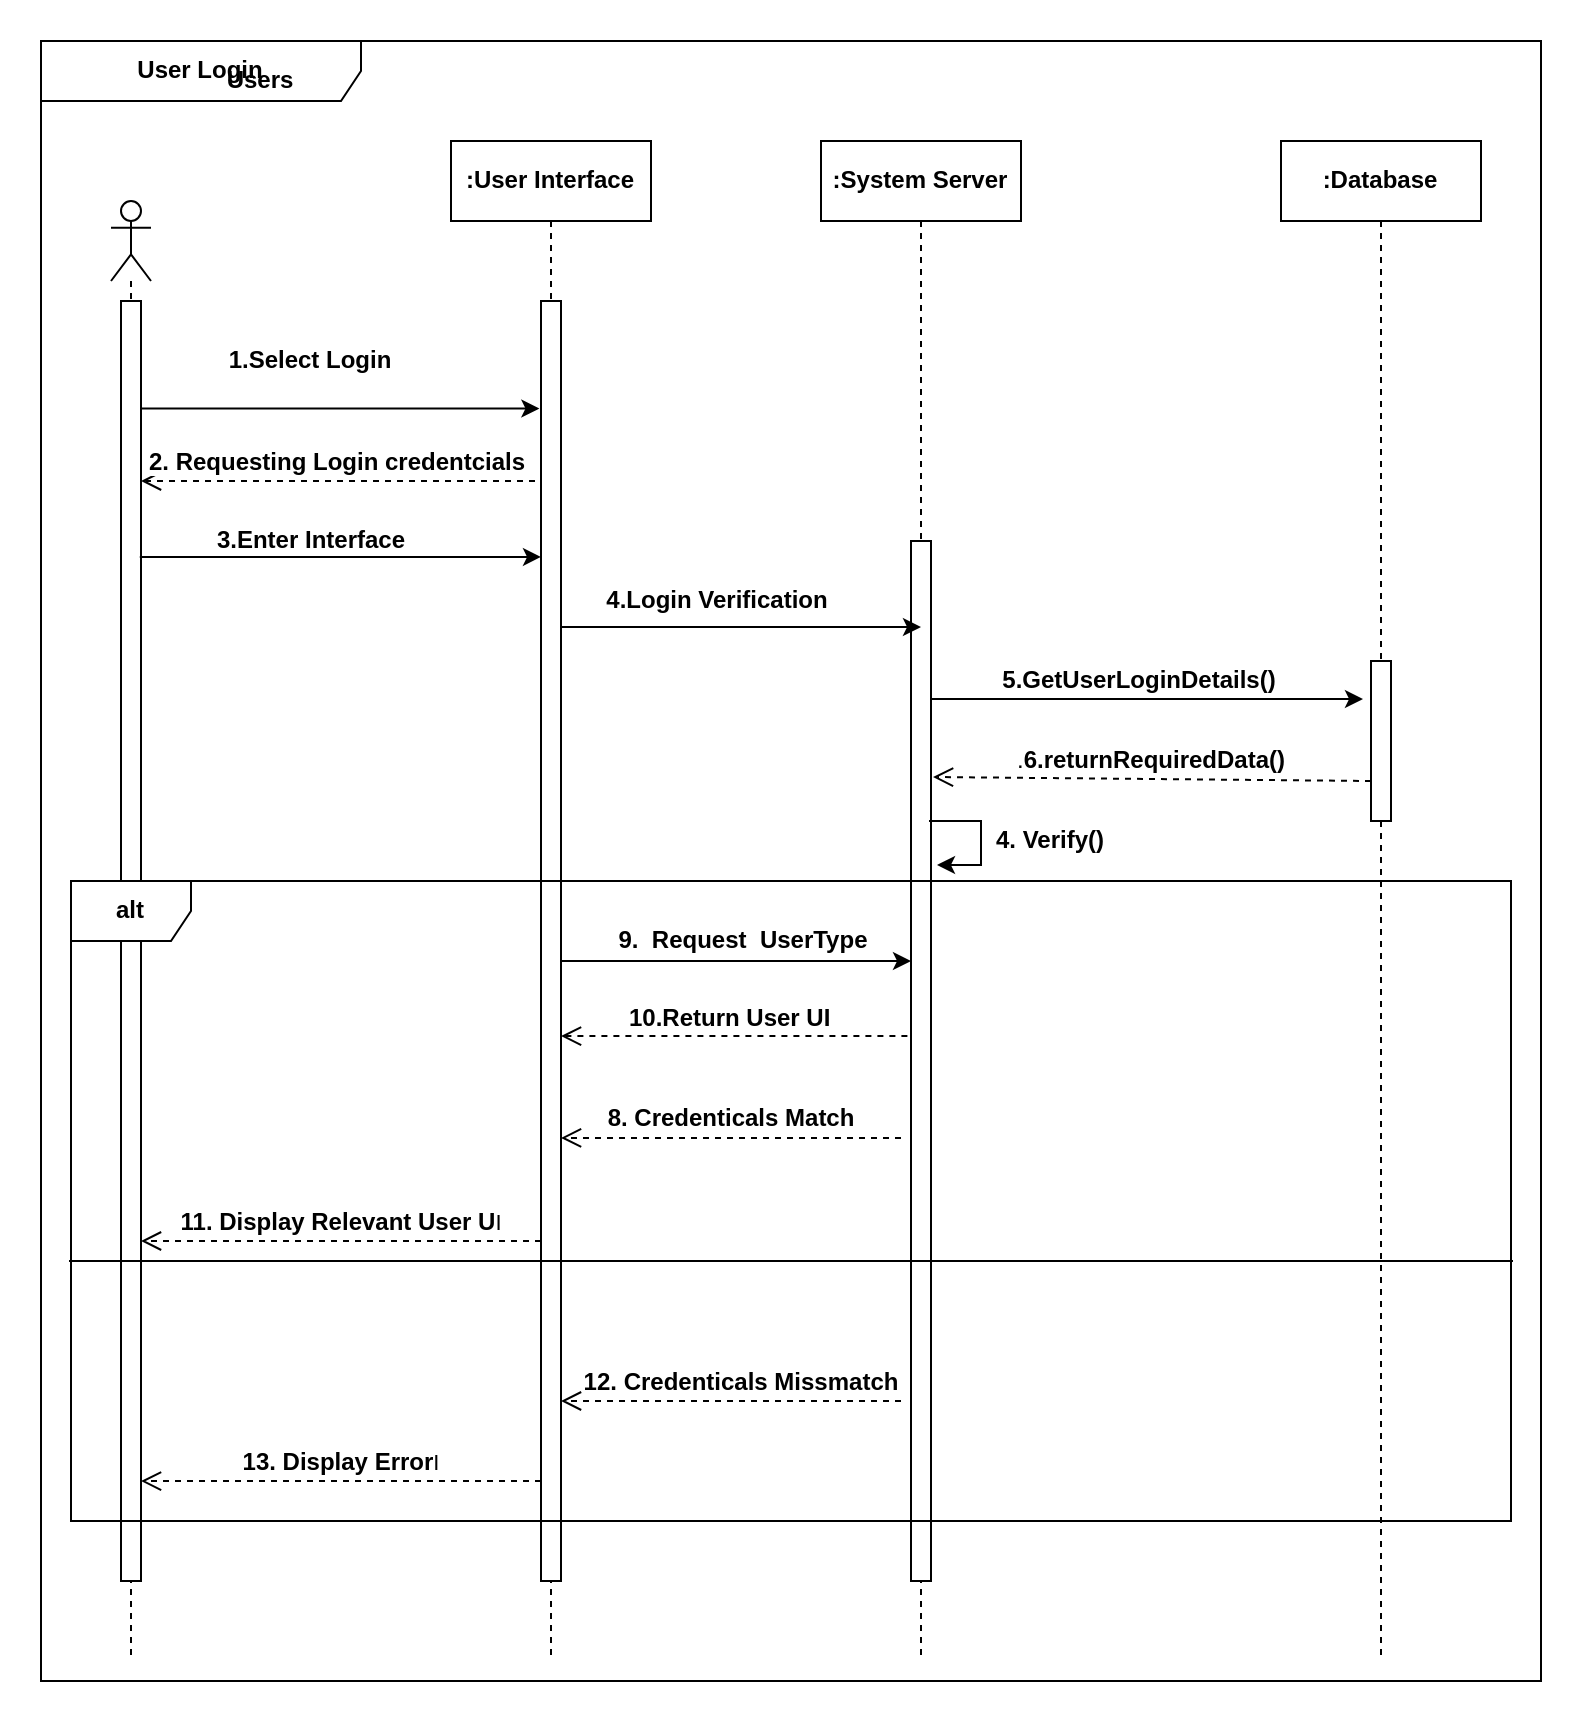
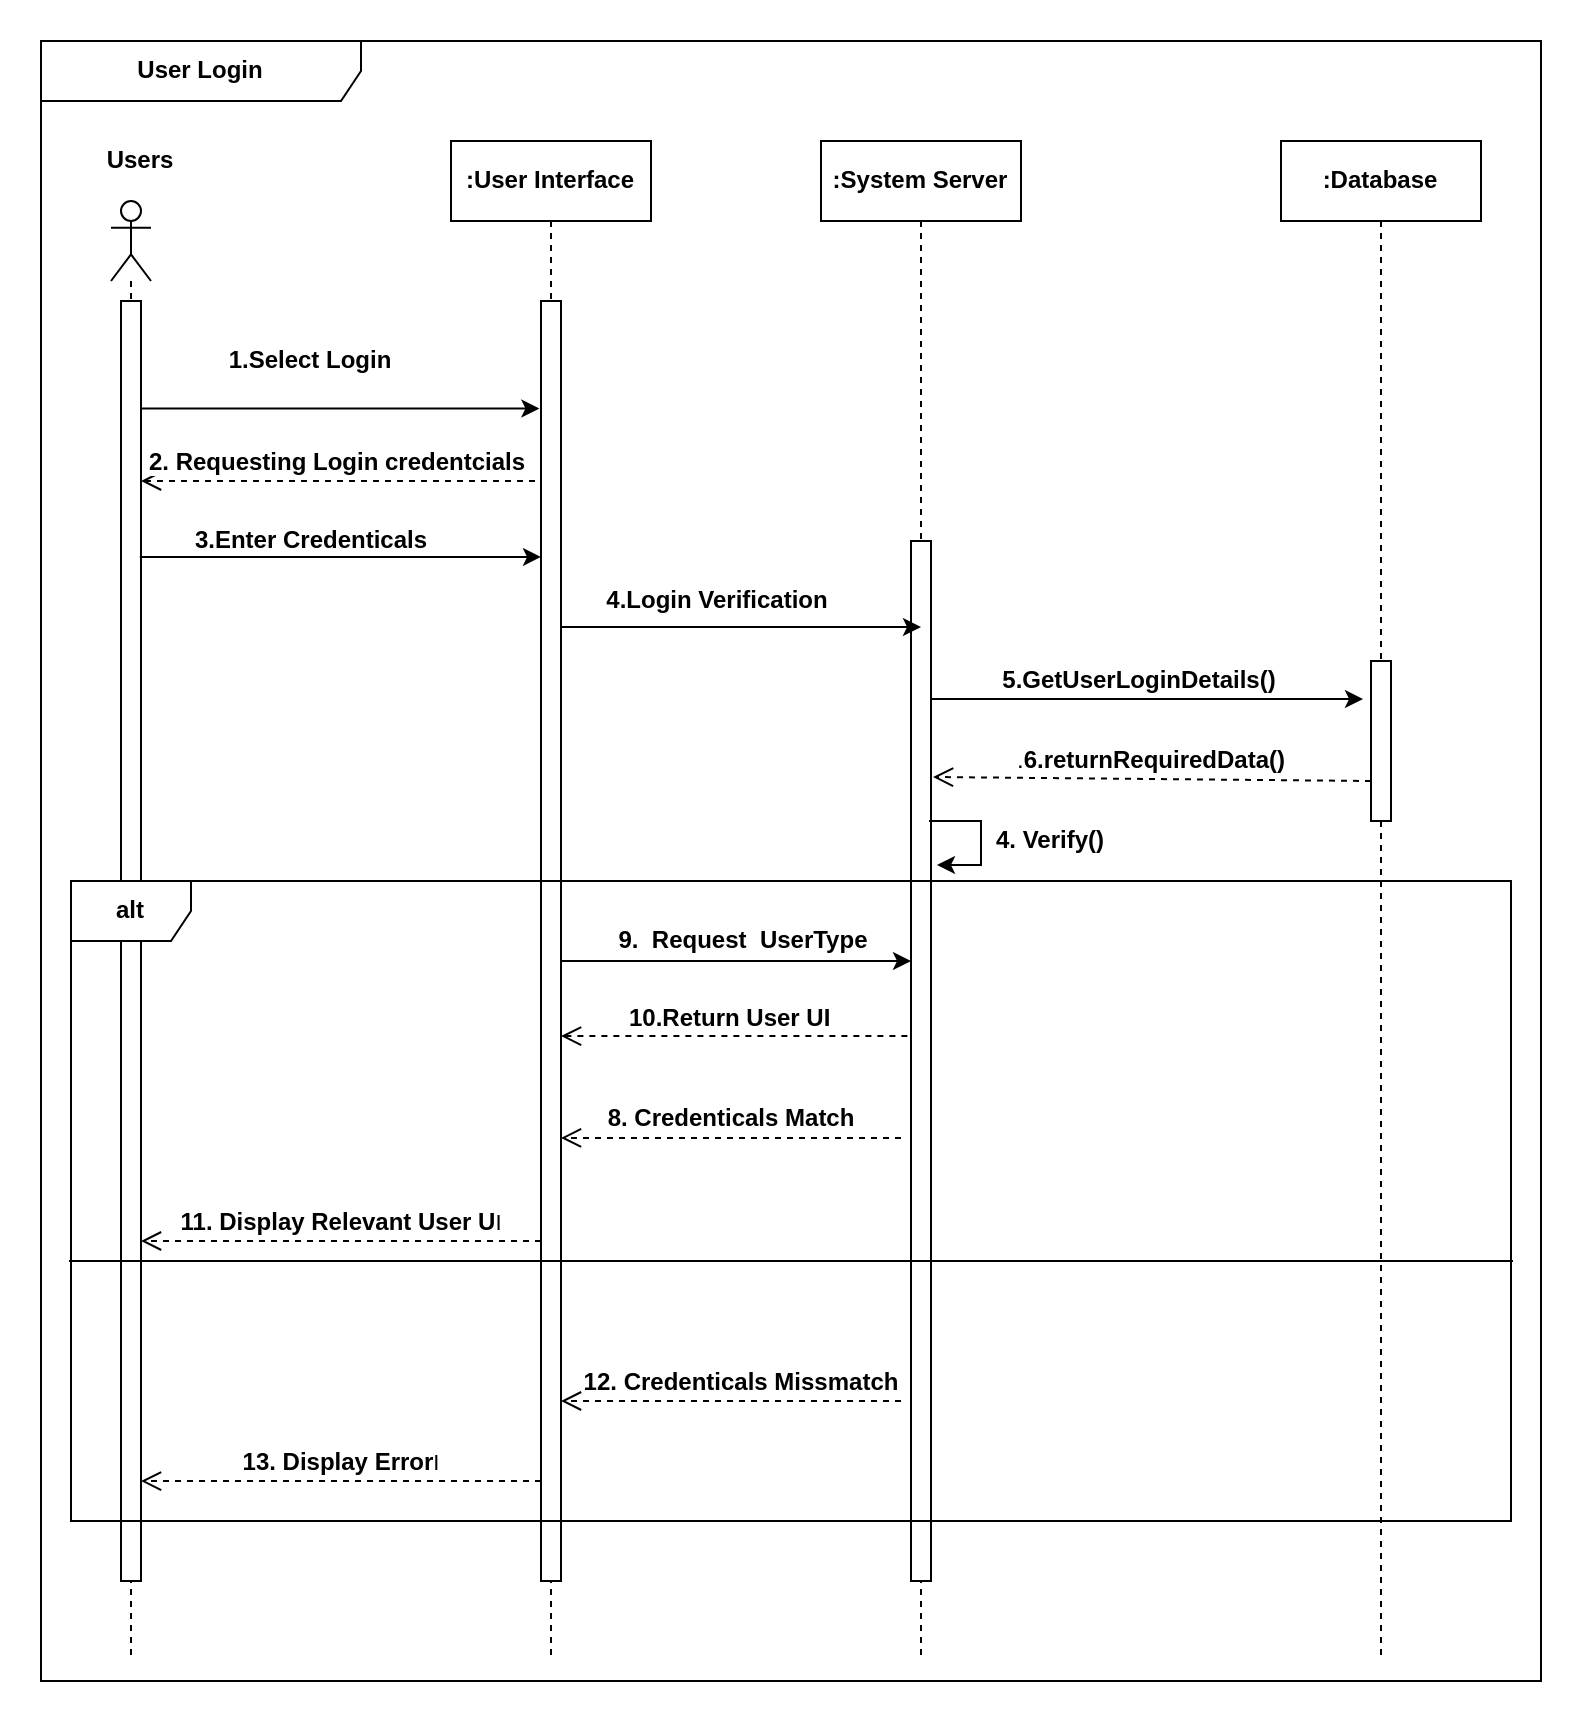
node "Users": moved (261, 81) -> (141, 161)
node "3.Enter Interface": label "3.Enter Interface" -> "3.Enter Credenticals"
